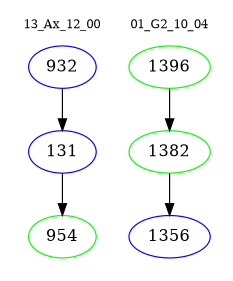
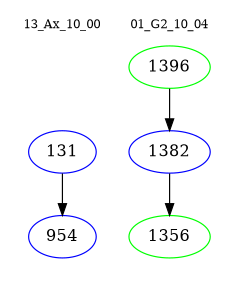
cluster "13_Ax_12_00": label "13_Ax_12_00" -> "13_Ax_10_00"
node "932": removed
node "1382": color green -> blue
node "954": color green -> blue
node "1356": color blue -> green
